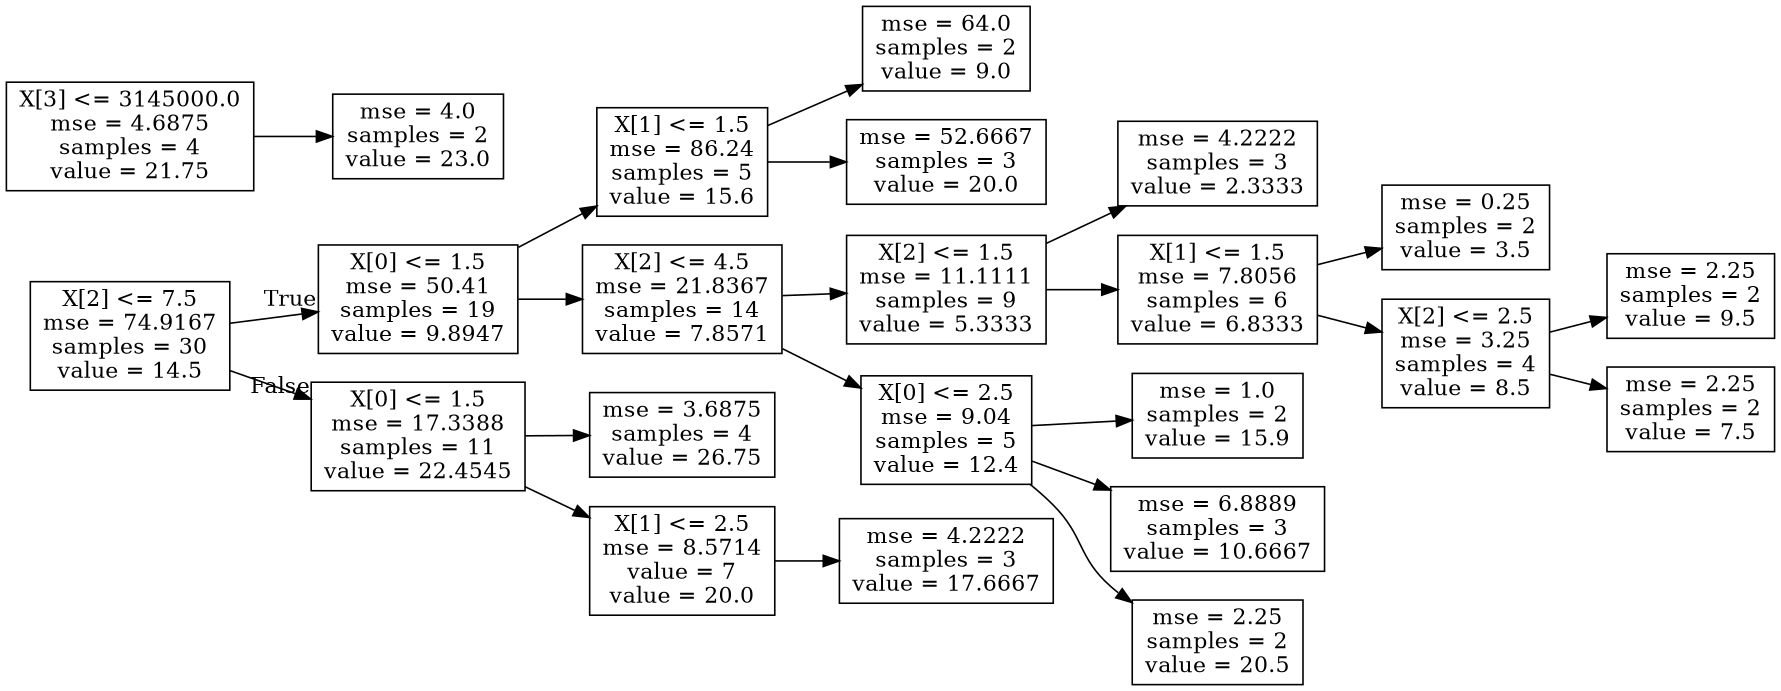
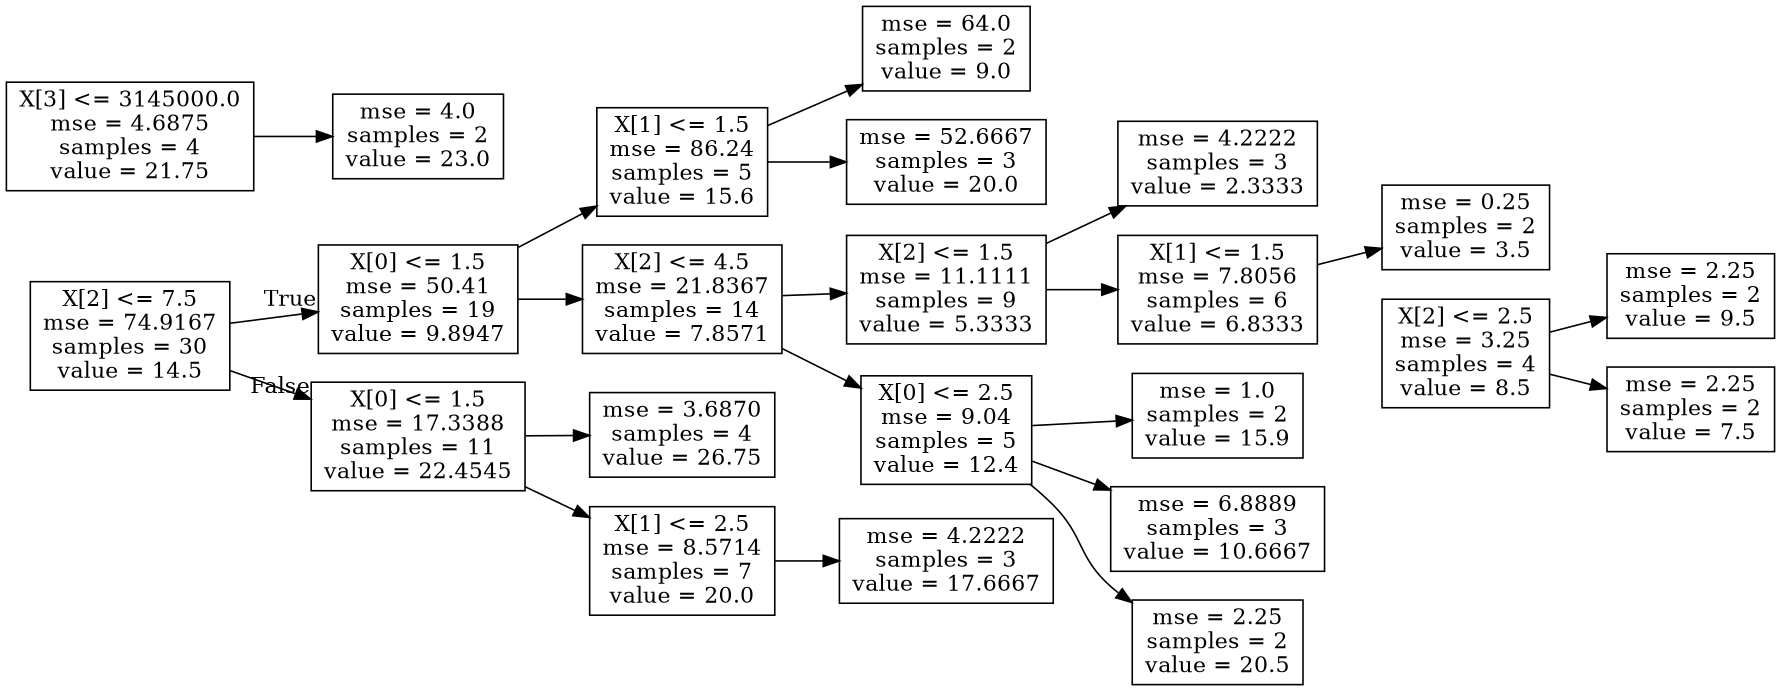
edge "X[1] <= 1.5 mse = 7.8056 samples = 6 value = 6.8333" -> "X[2] <= 2.5 mse = 3.25 samples = 4 value = 8.5": removed
node "mse = 3.6875 samples = 4 value = 26.75": label "mse = 3.6875 samples = 4 value = 26.75" -> "mse = 3.6870 samples = 4 value = 26.75"
node "X[1] <= 2.5 mse = 8.5714 value = 7 value = 20.0": label "X[1] <= 2.5 mse = 8.5714 value = 7 value = 20.0" -> "X[1] <= 2.5 mse = 8.5714 samples = 7 value = 20.0"
